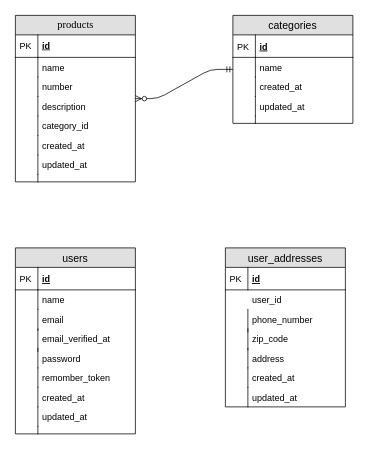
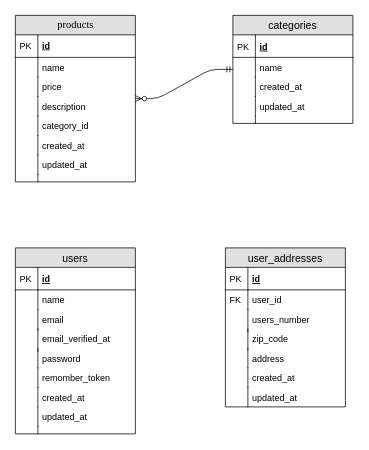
node "number": label "number" -> "price"
node "FK": added
node "phone_number": label "phone_number" -> "users_number"
